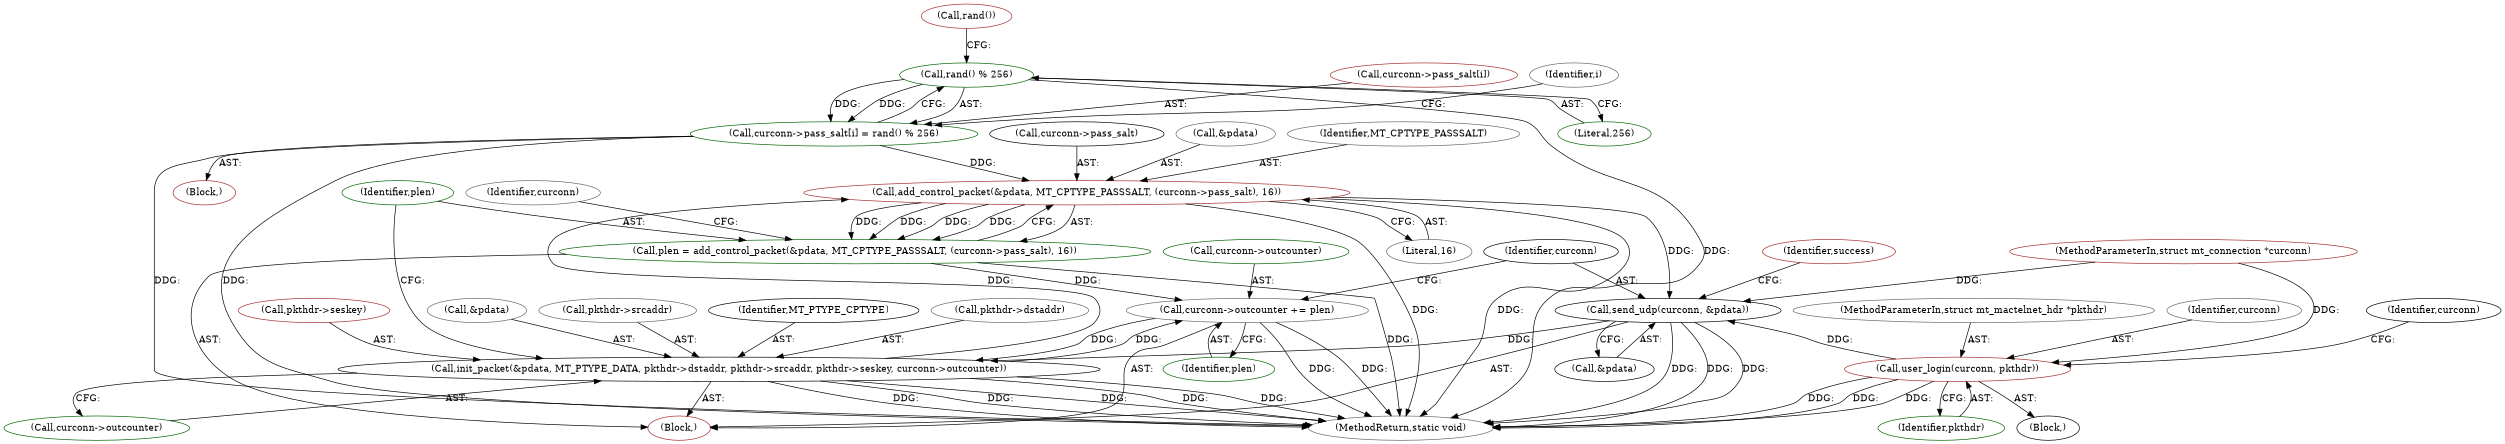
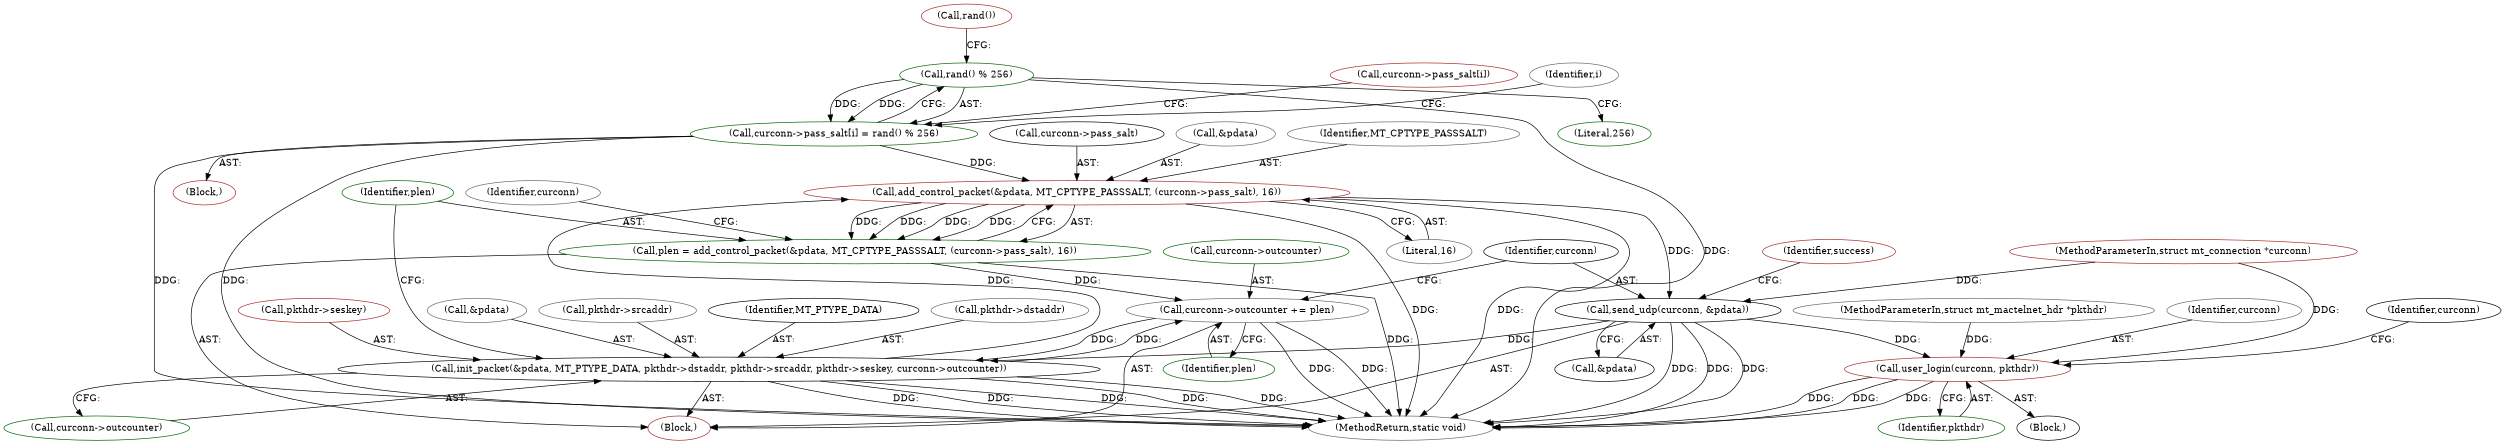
edge "(Literal,256)" -> "(Call,rand() % 256)": removed, label "AST:"
edge "(Call,curconn->pass_salt[i])" -> "(Call,curconn->pass_salt[i] = rand() % 256)": label "AST: " -> "CFG: "
node "(Identifier,MT_PTYPE_CPTYPE)": label "(Identifier,MT_PTYPE_CPTYPE)" -> "(Identifier,MT_PTYPE_DATA)"
edge "(MethodParameterIn,struct mt_mactelnet_hdr *pkthdr)" -> "(Call,user_login(curconn, pkthdr))": label "AST: " -> "DDG: "
edge "(Call,user_login(curconn, pkthdr))" -> "(Call,send_udp(curconn, &pdata))": reversed
